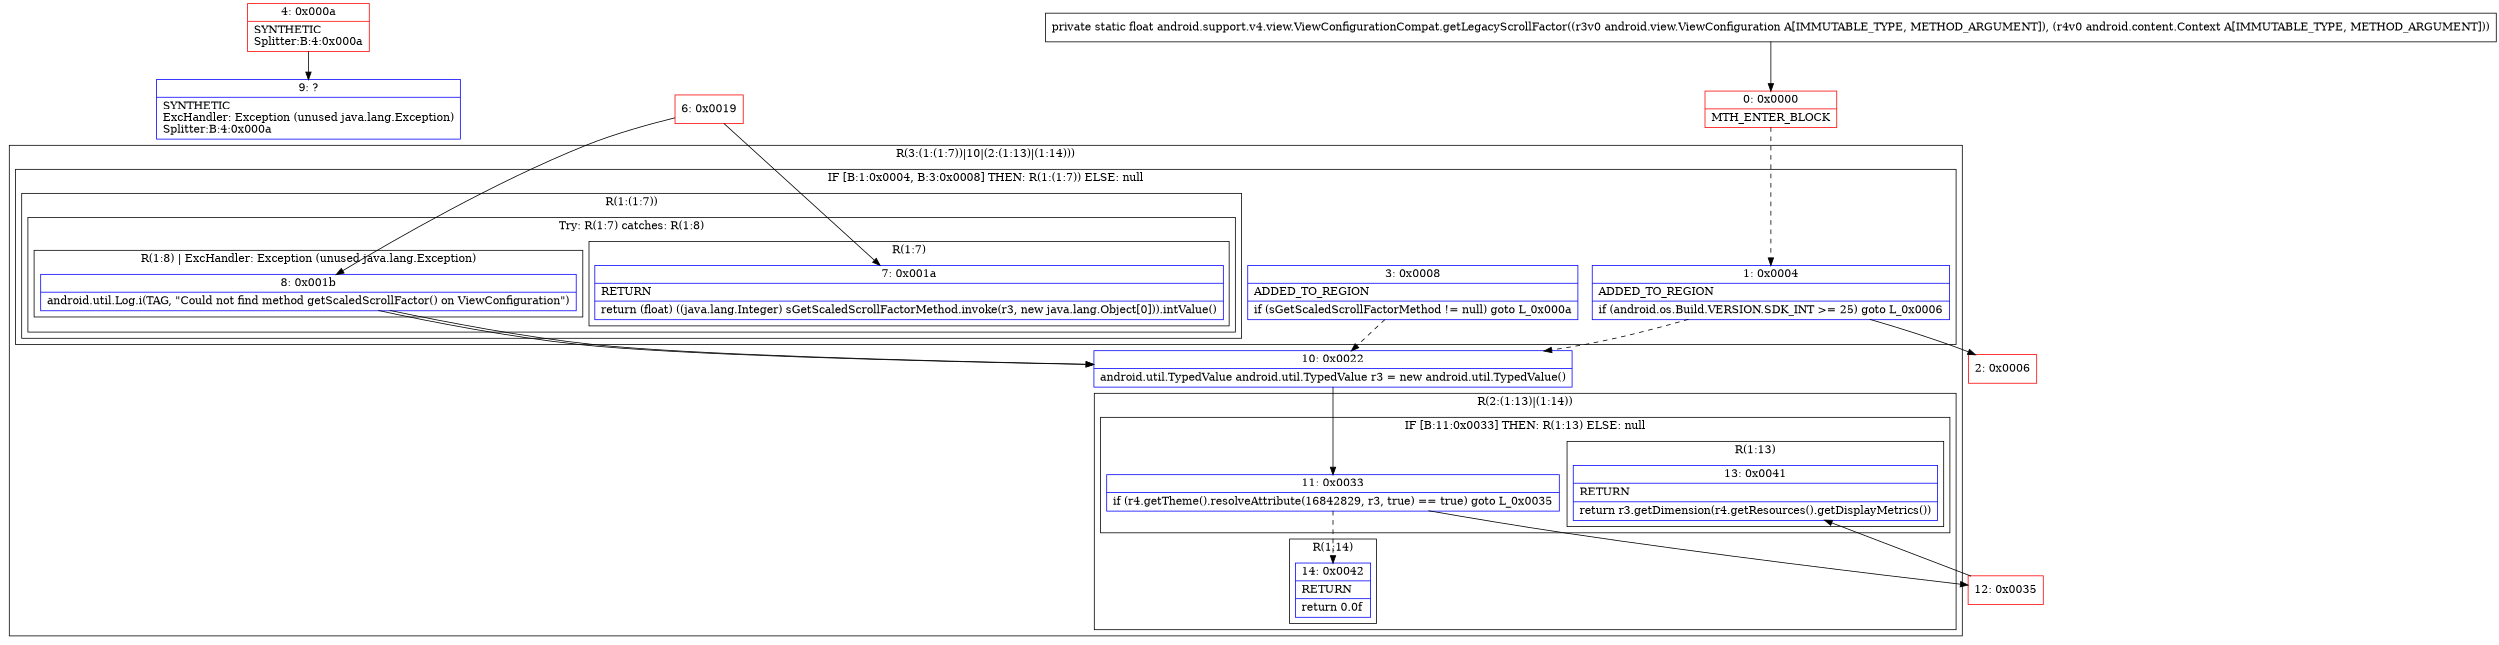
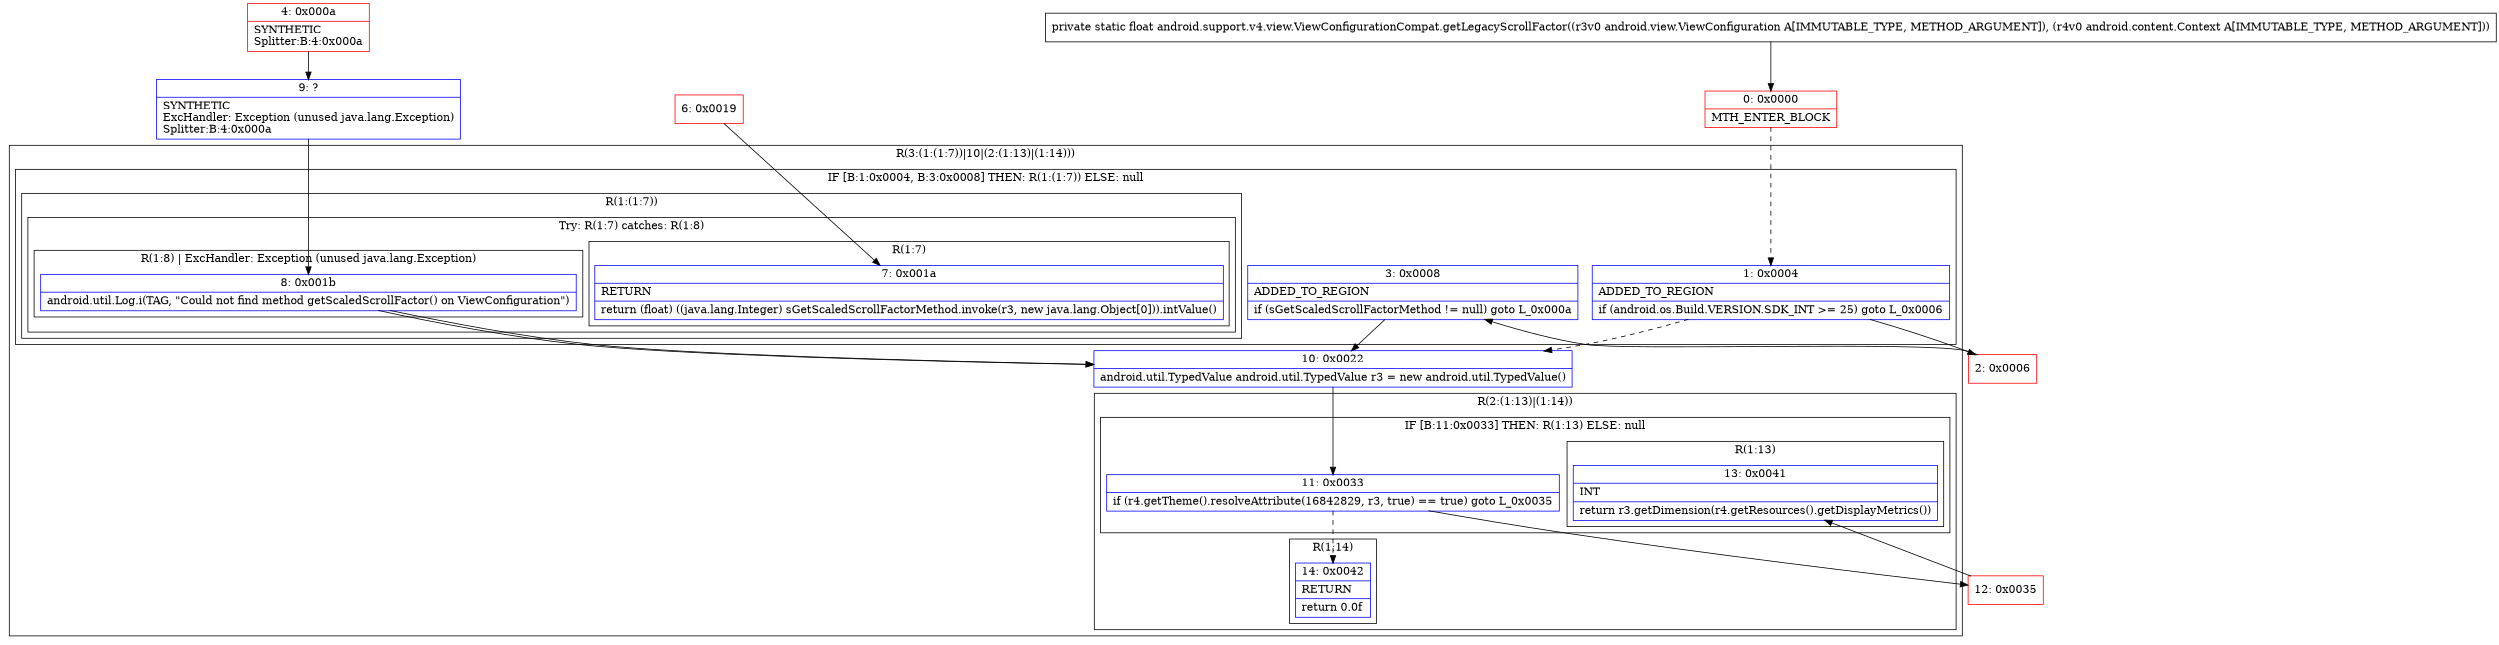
edge "6: 0x0019" -> "8: 0x001b": now "9: ?" -> "8: 0x001b"
edge "3: 0x0008" -> "10: 0x0022": style dashed -> solid
edge "2: 0x0006" -> "3: 0x0008": added
node "13: 0x0041": text "RETURN" -> "INT"
